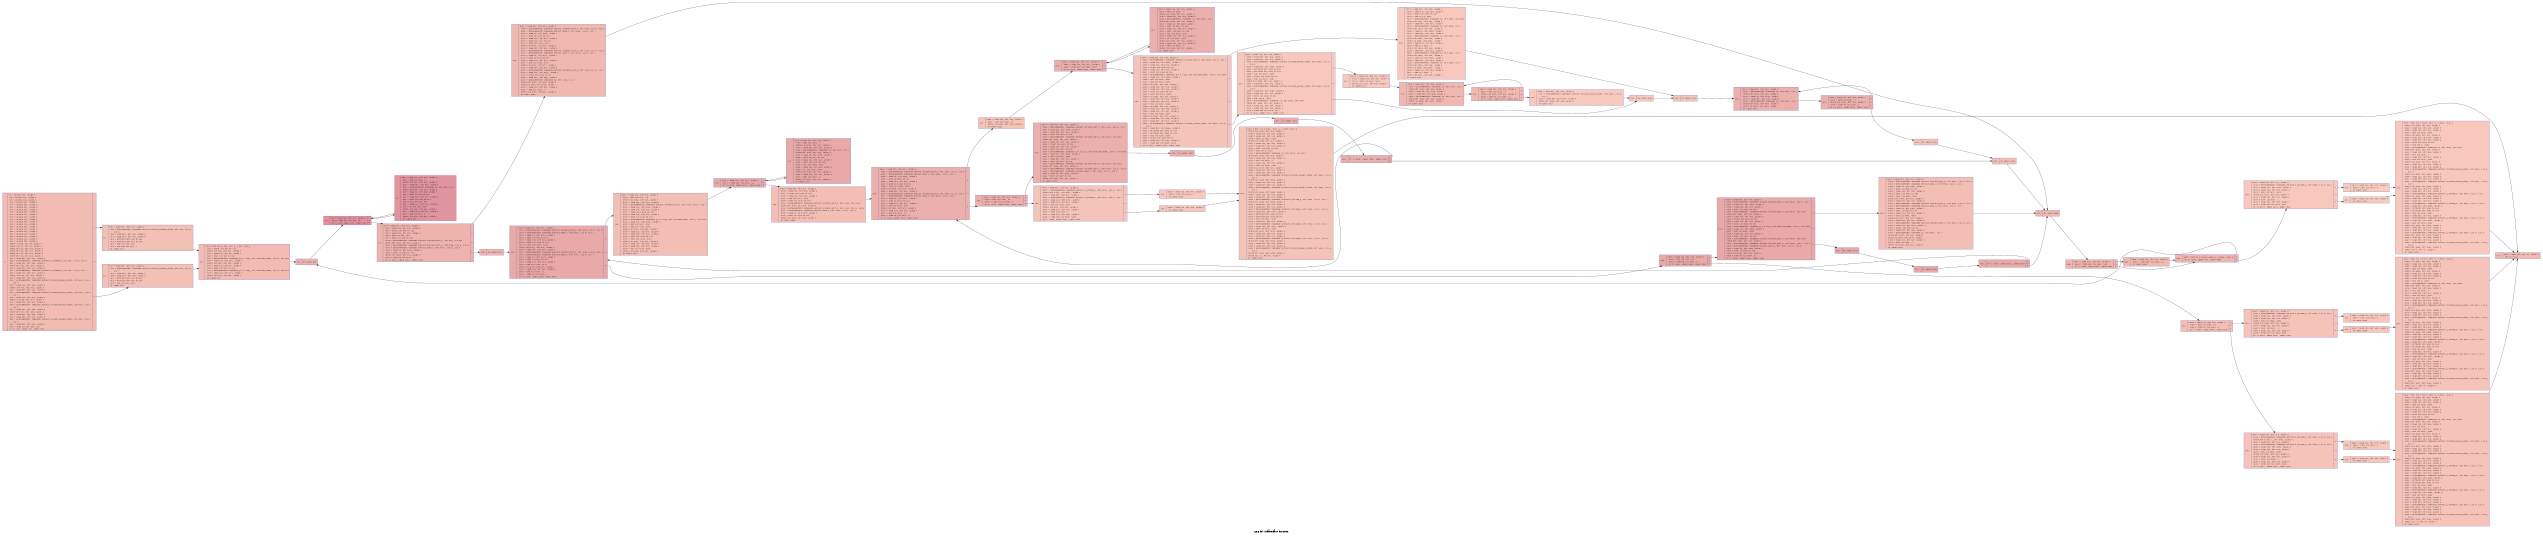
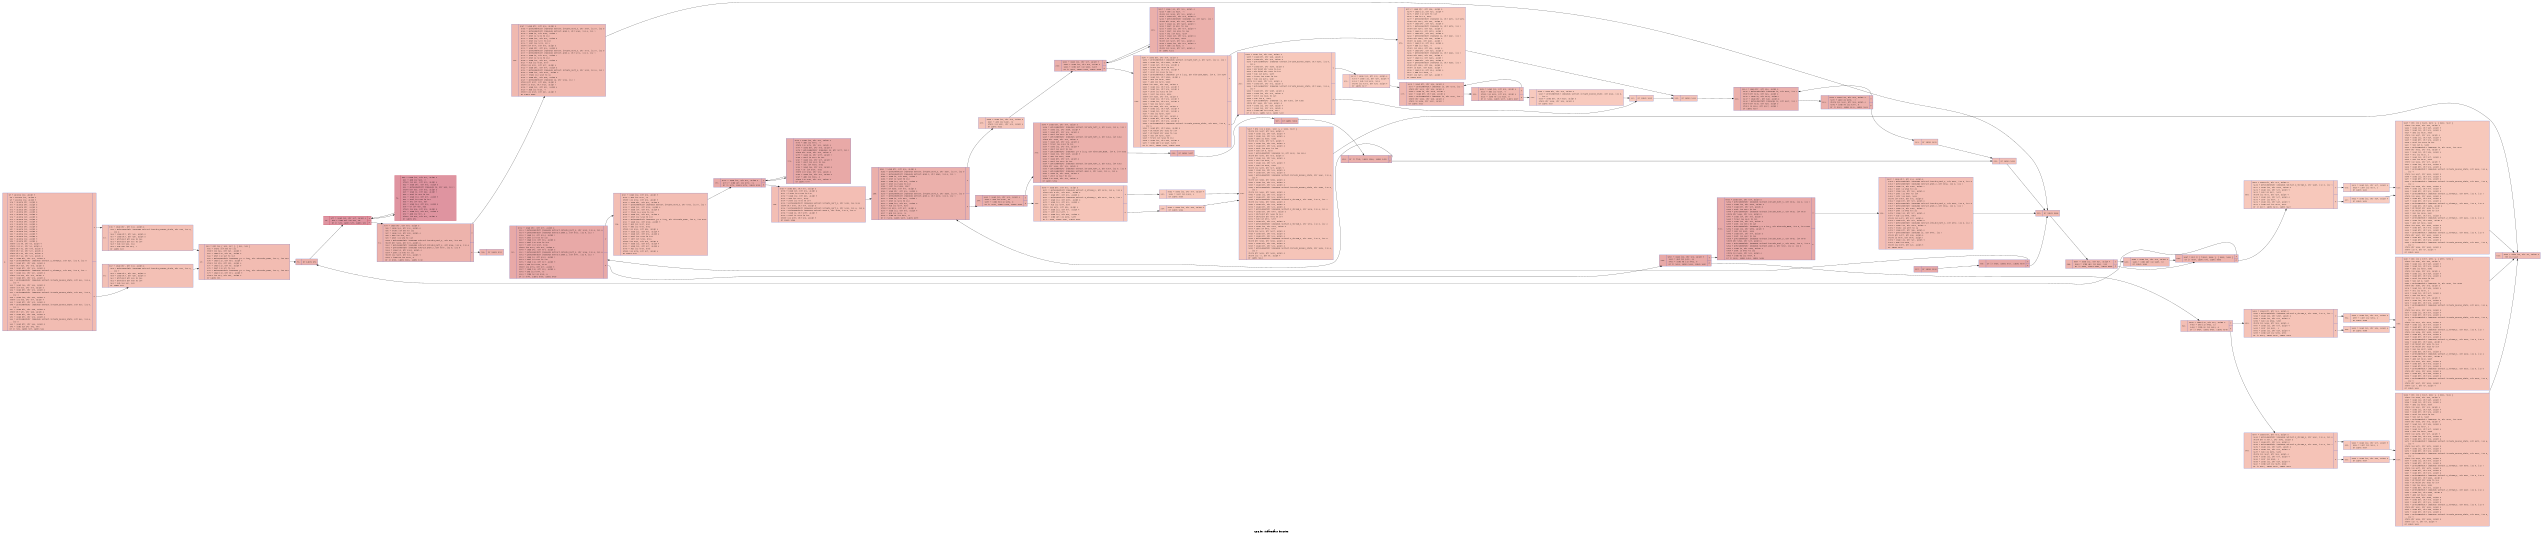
node "480:": removed
edge "130:" -> "131:": removed
edge "495:" -> "500:": added
